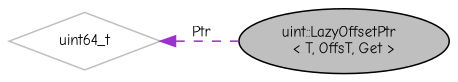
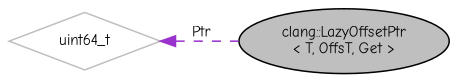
node "uint::LazyOffsetPtr < T, OffsT, Get >": label "uint::LazyOffsetPtr < T, OffsT, Get >" -> "clang::LazyOffsetPtr < T, OffsT, Get >"
